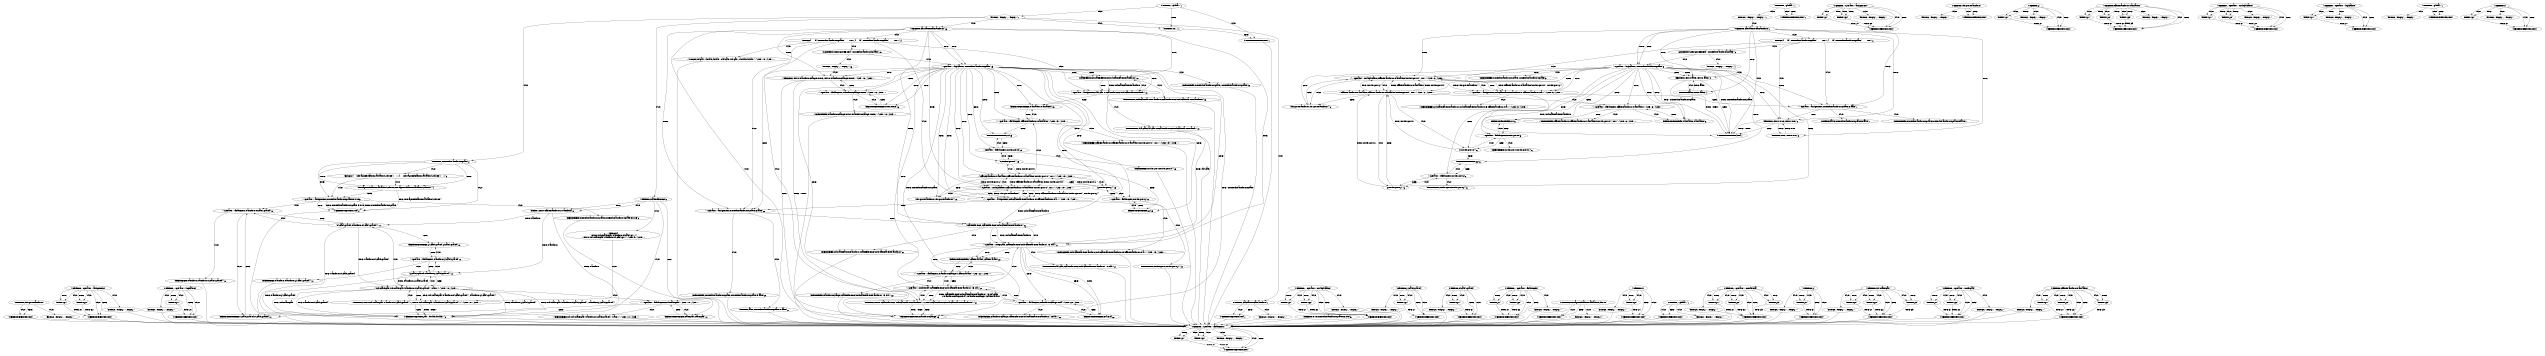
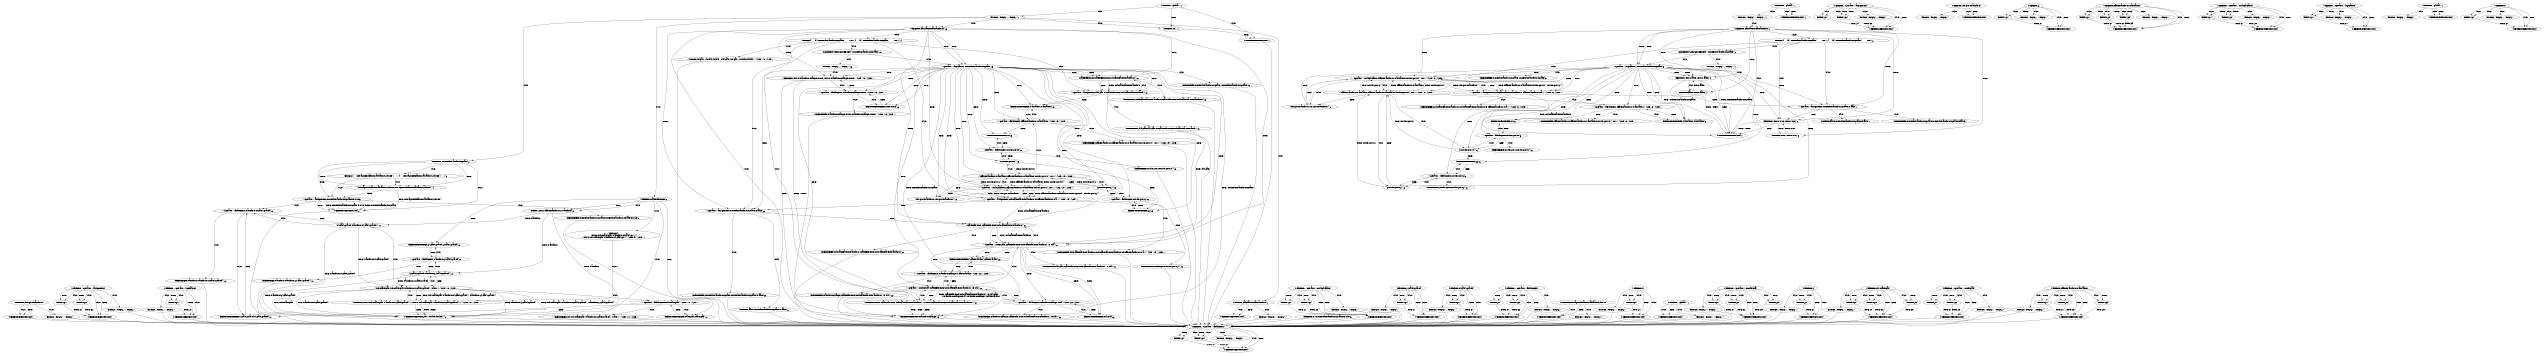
edge "(xScaleSquared,transform.xScaleSquared())" -> "(FIELD_IDENTIFIER,yScaleSquared,yScaleSquared)": now "(METHOD,scaleReference)" -> "(FIELD_IDENTIFIER,yScaleSquared,yScaleSquared)"
